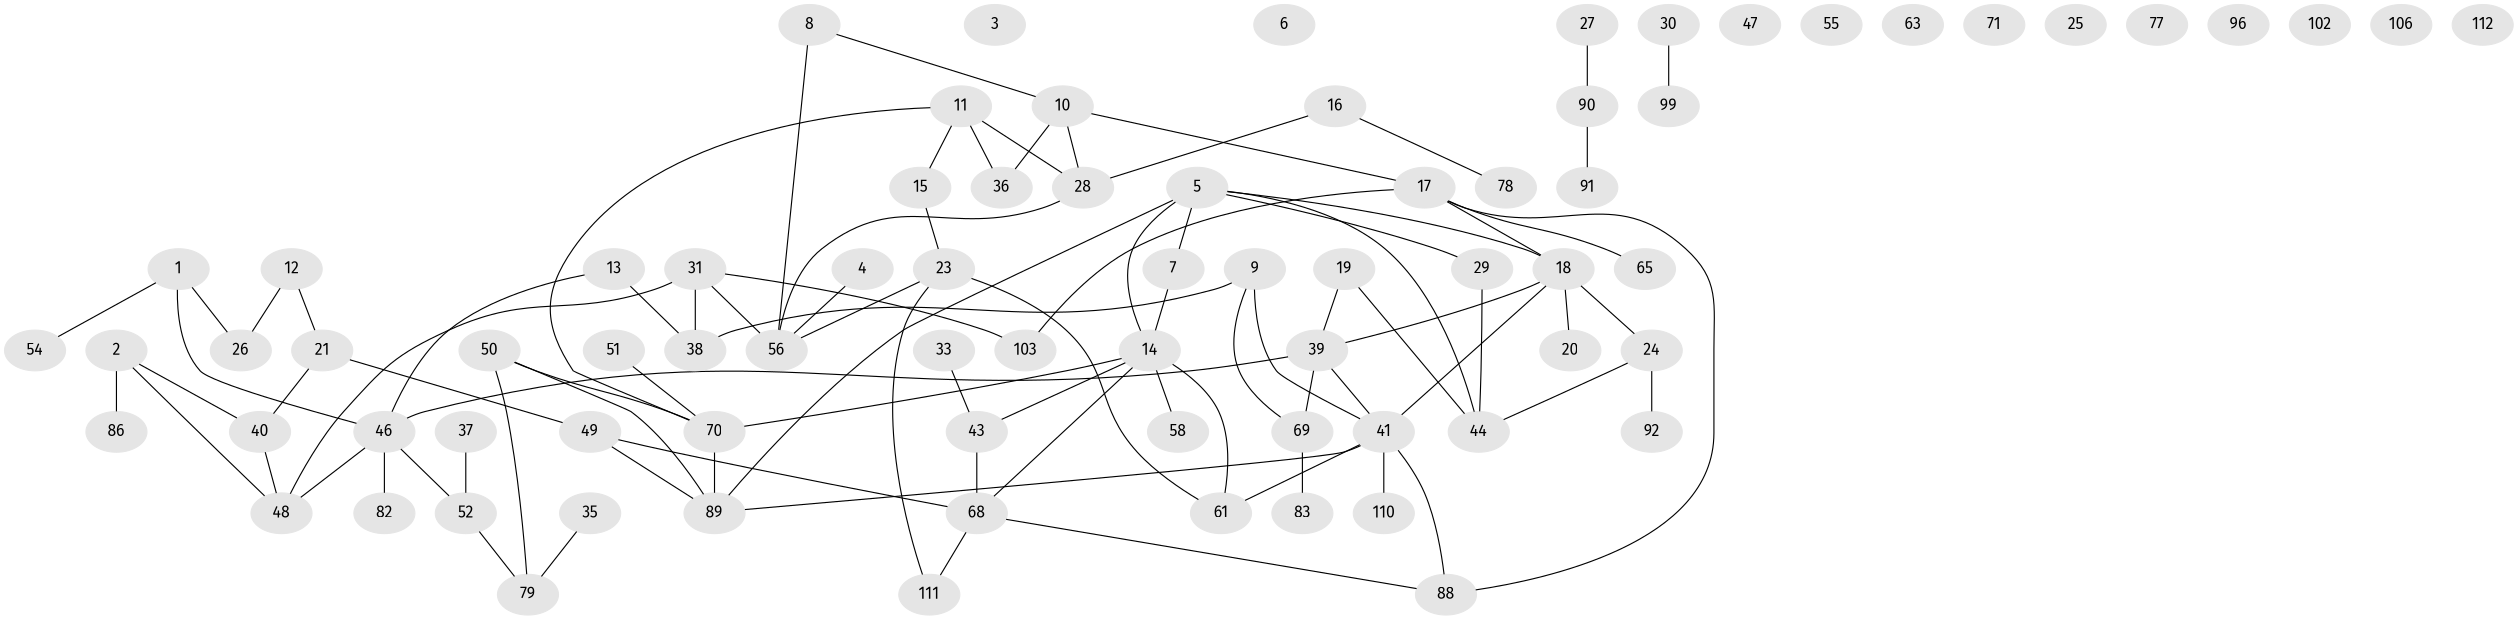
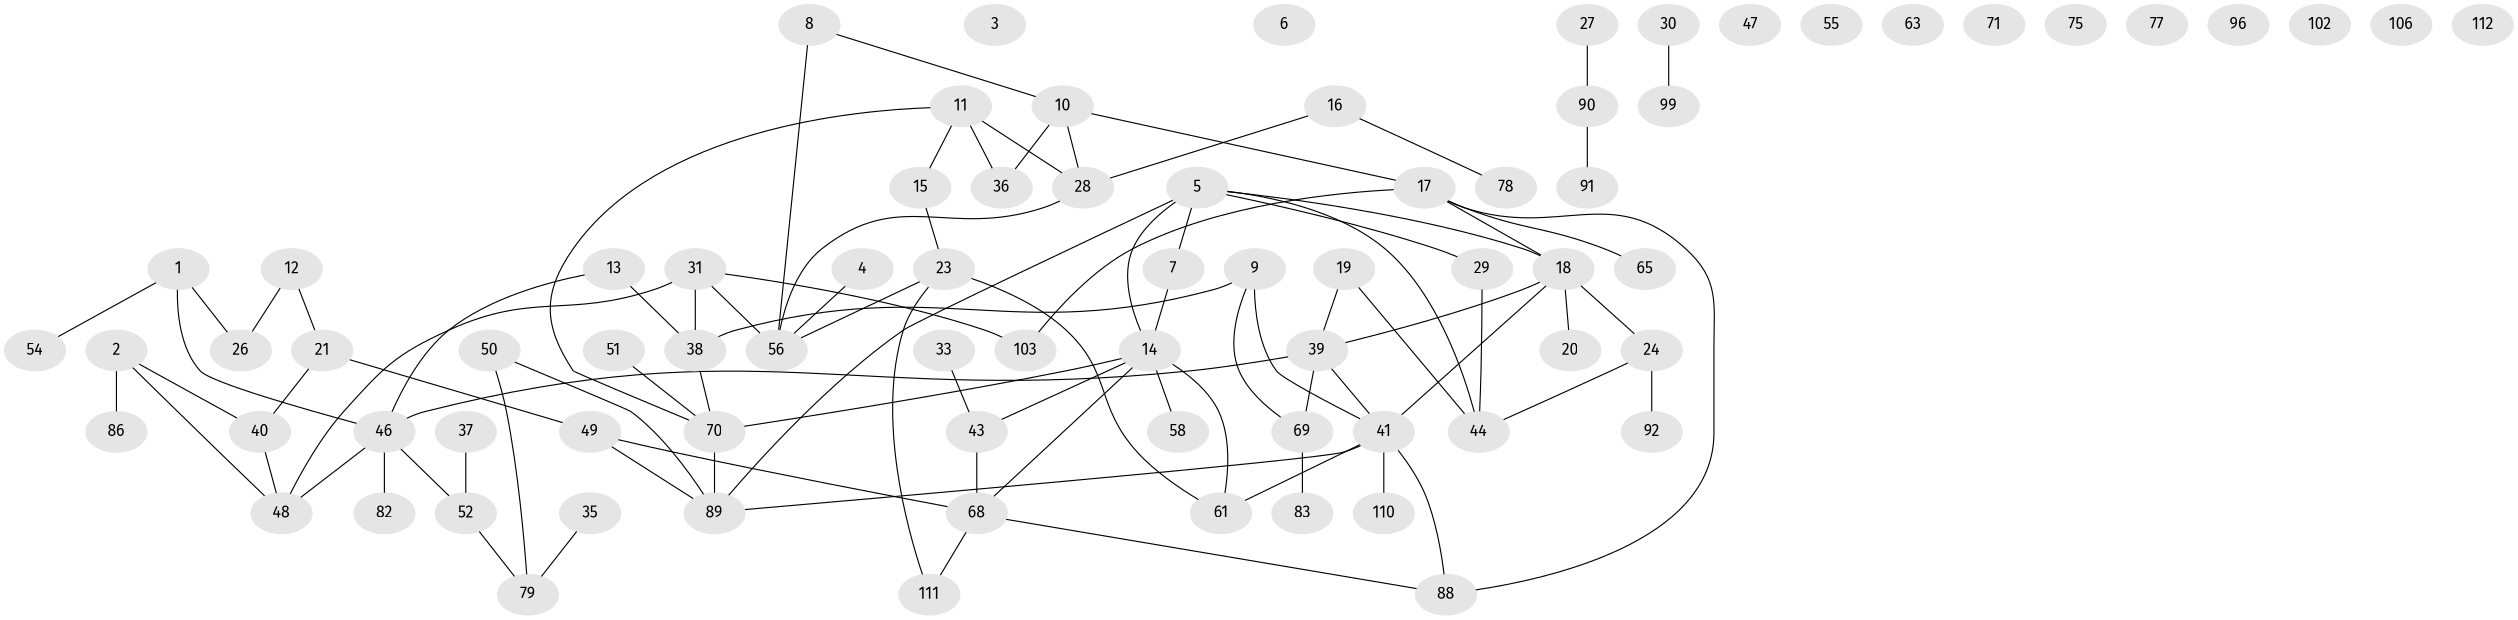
node "25": label "25" -> "75"
edge "50" -- "70": now "38" -- "70"
